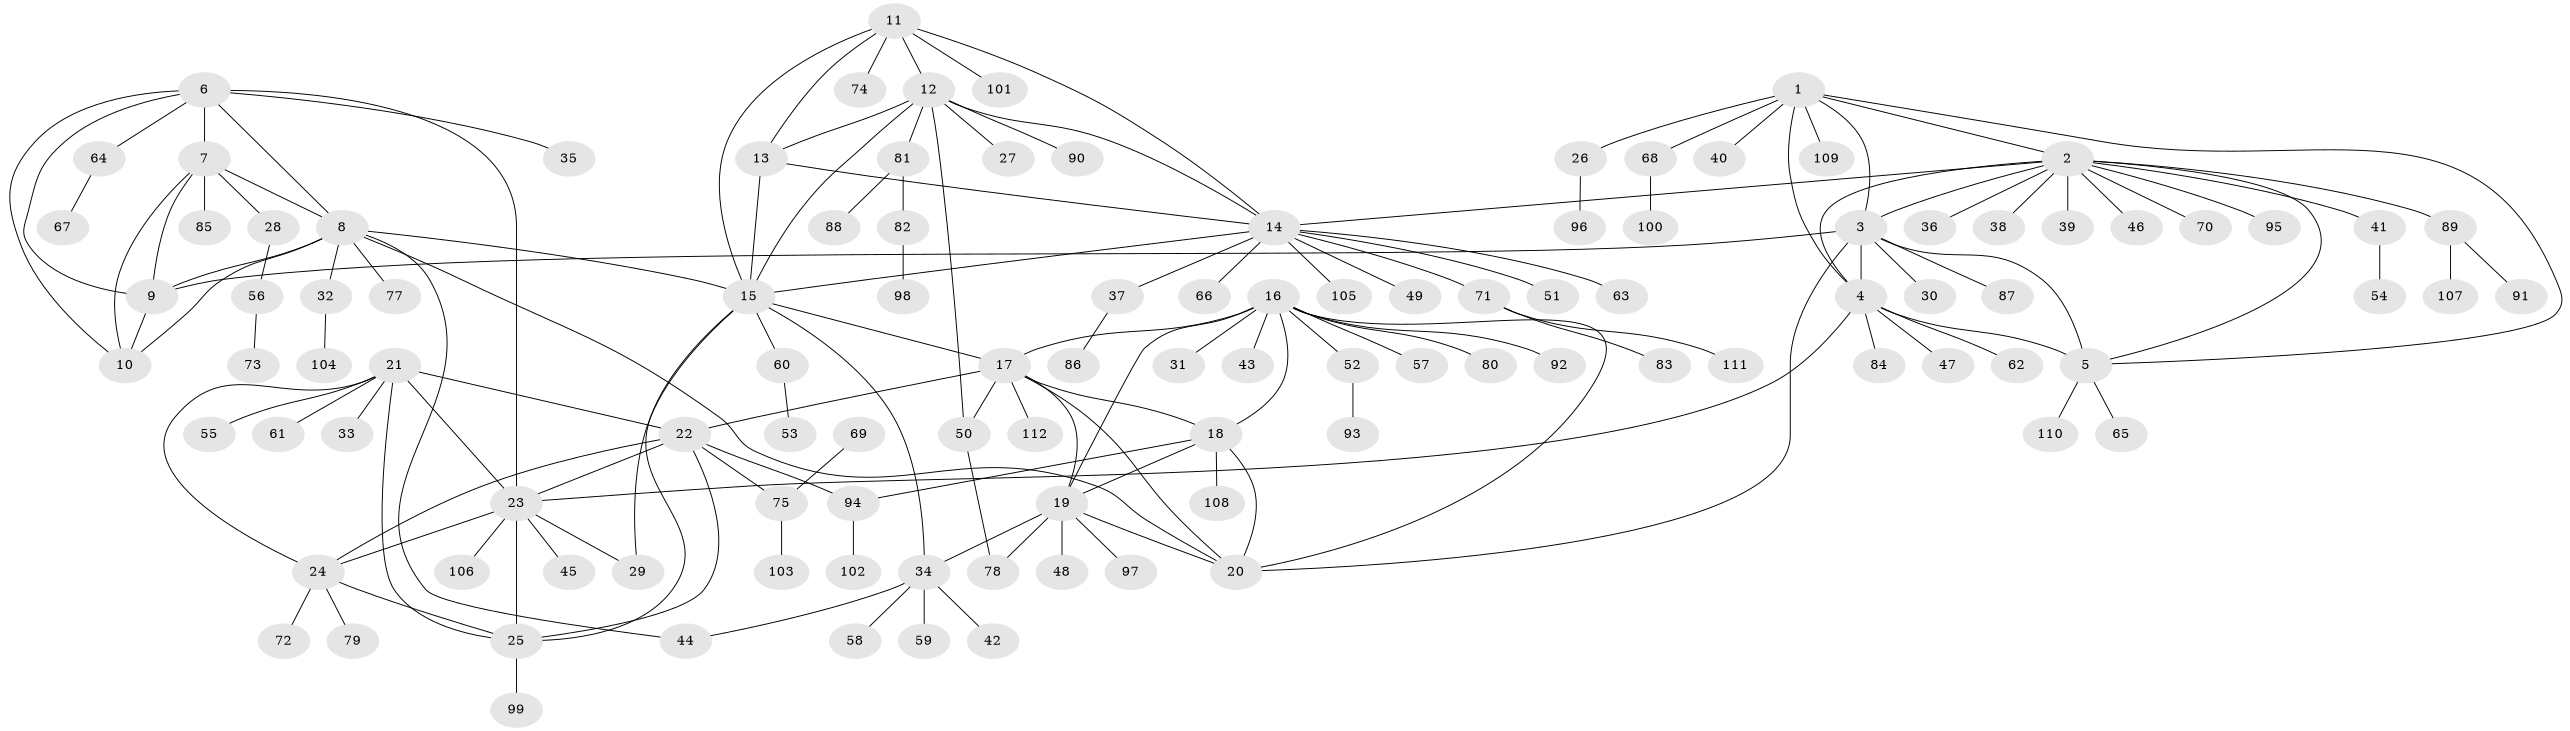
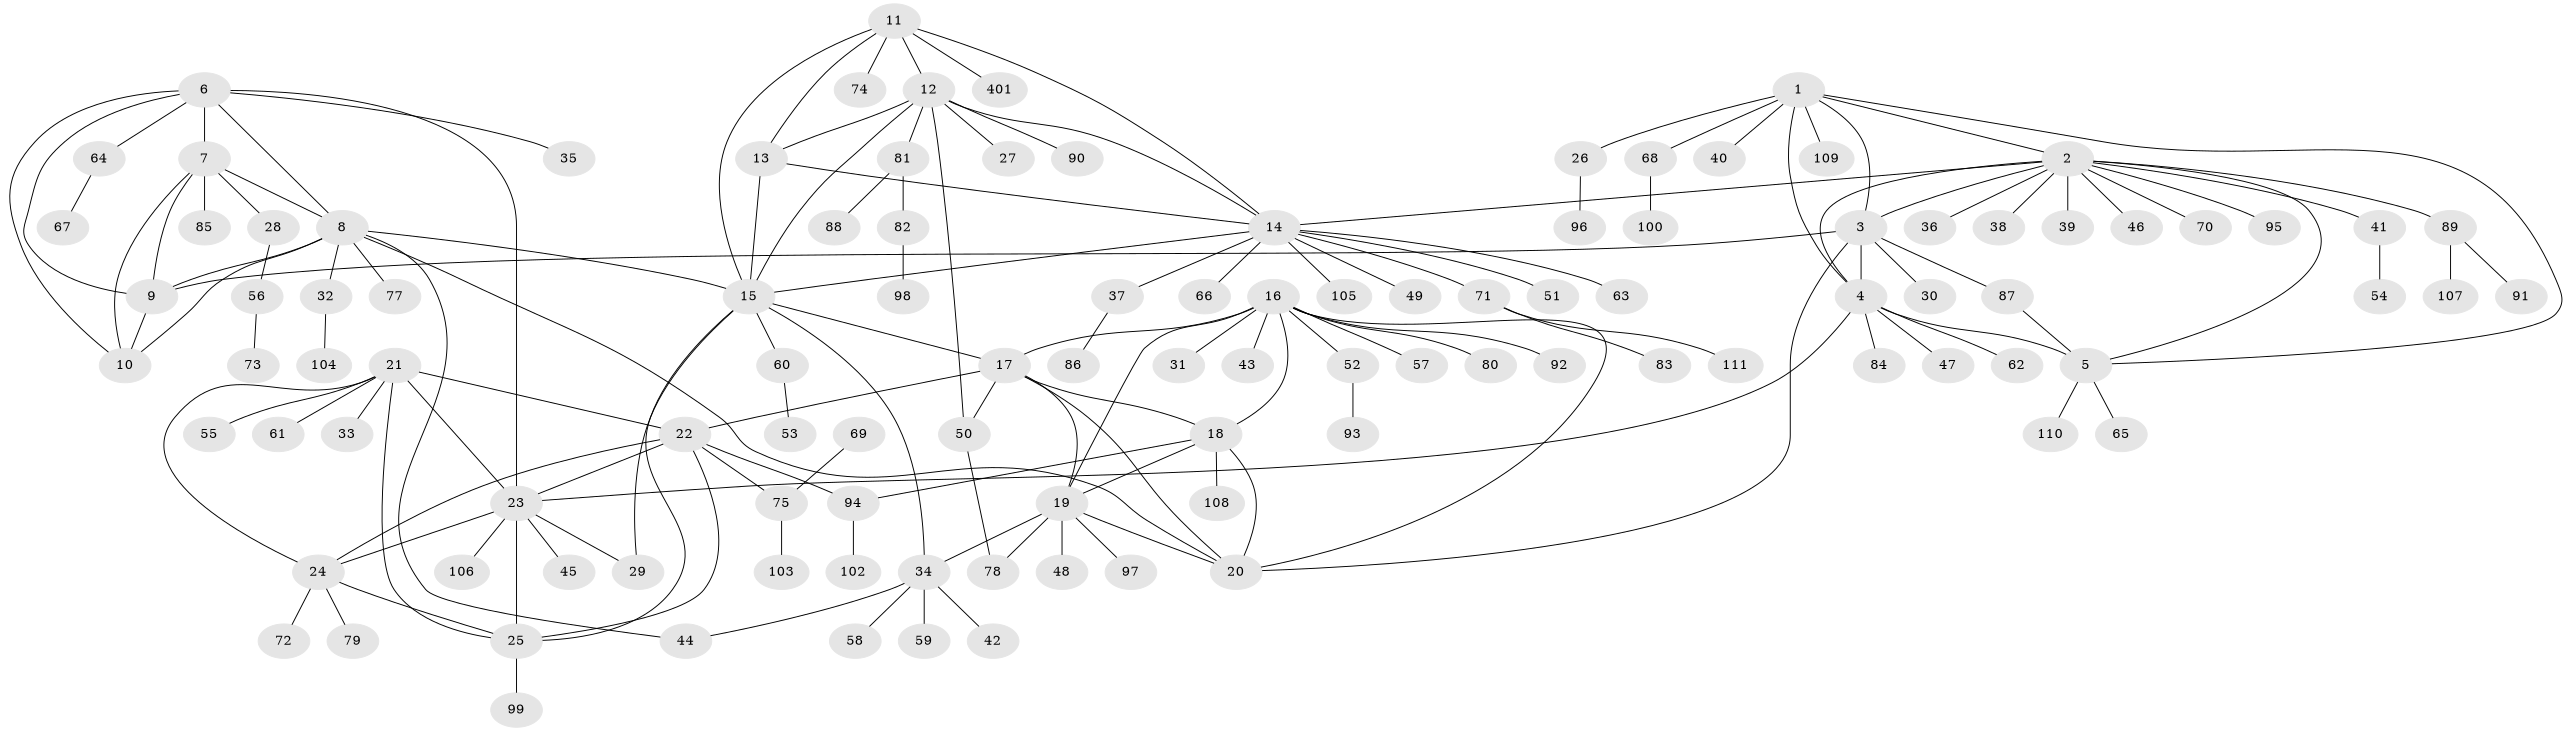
node "101": label "101" -> "401"
edge "3" -- "5": now "87" -- "5"
node "112": removed
